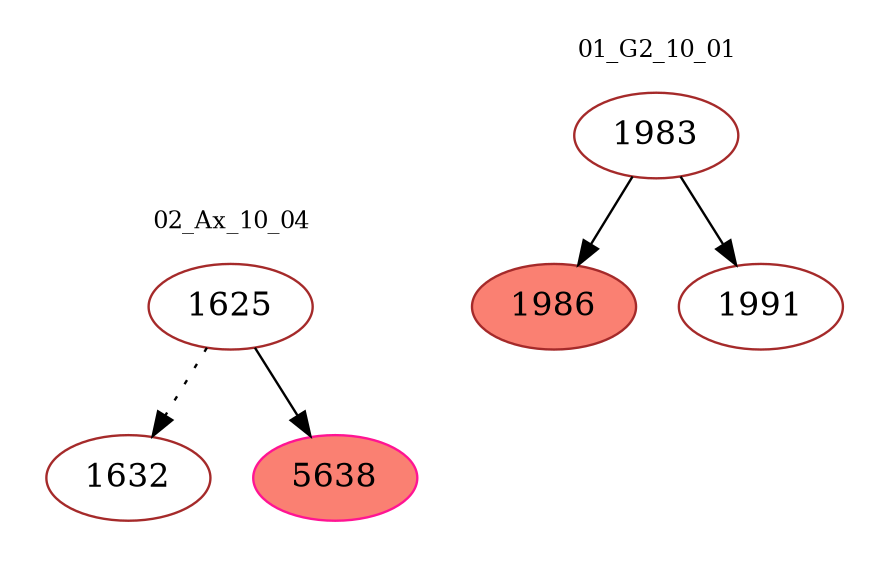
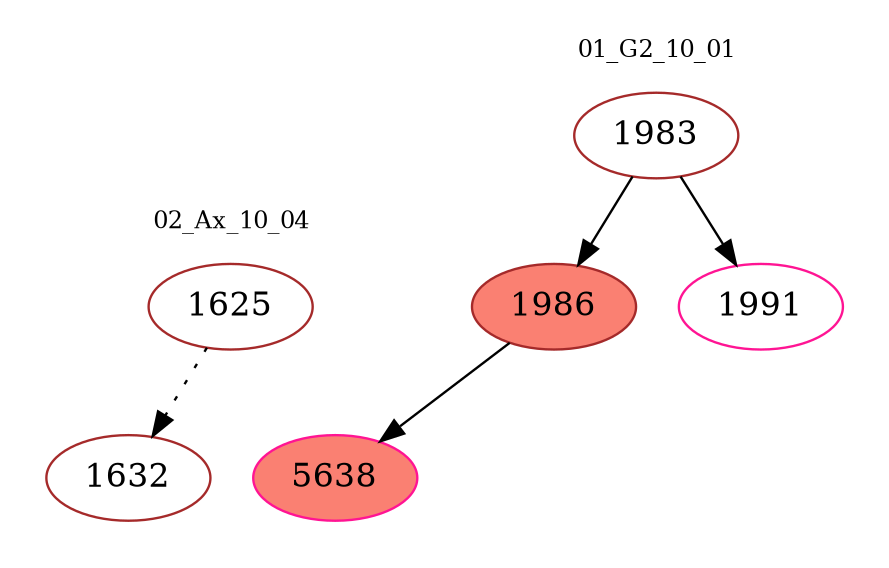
node "1991": color brown -> deeppink
edge "1625" -> "5638": now "1986" -> "5638"
